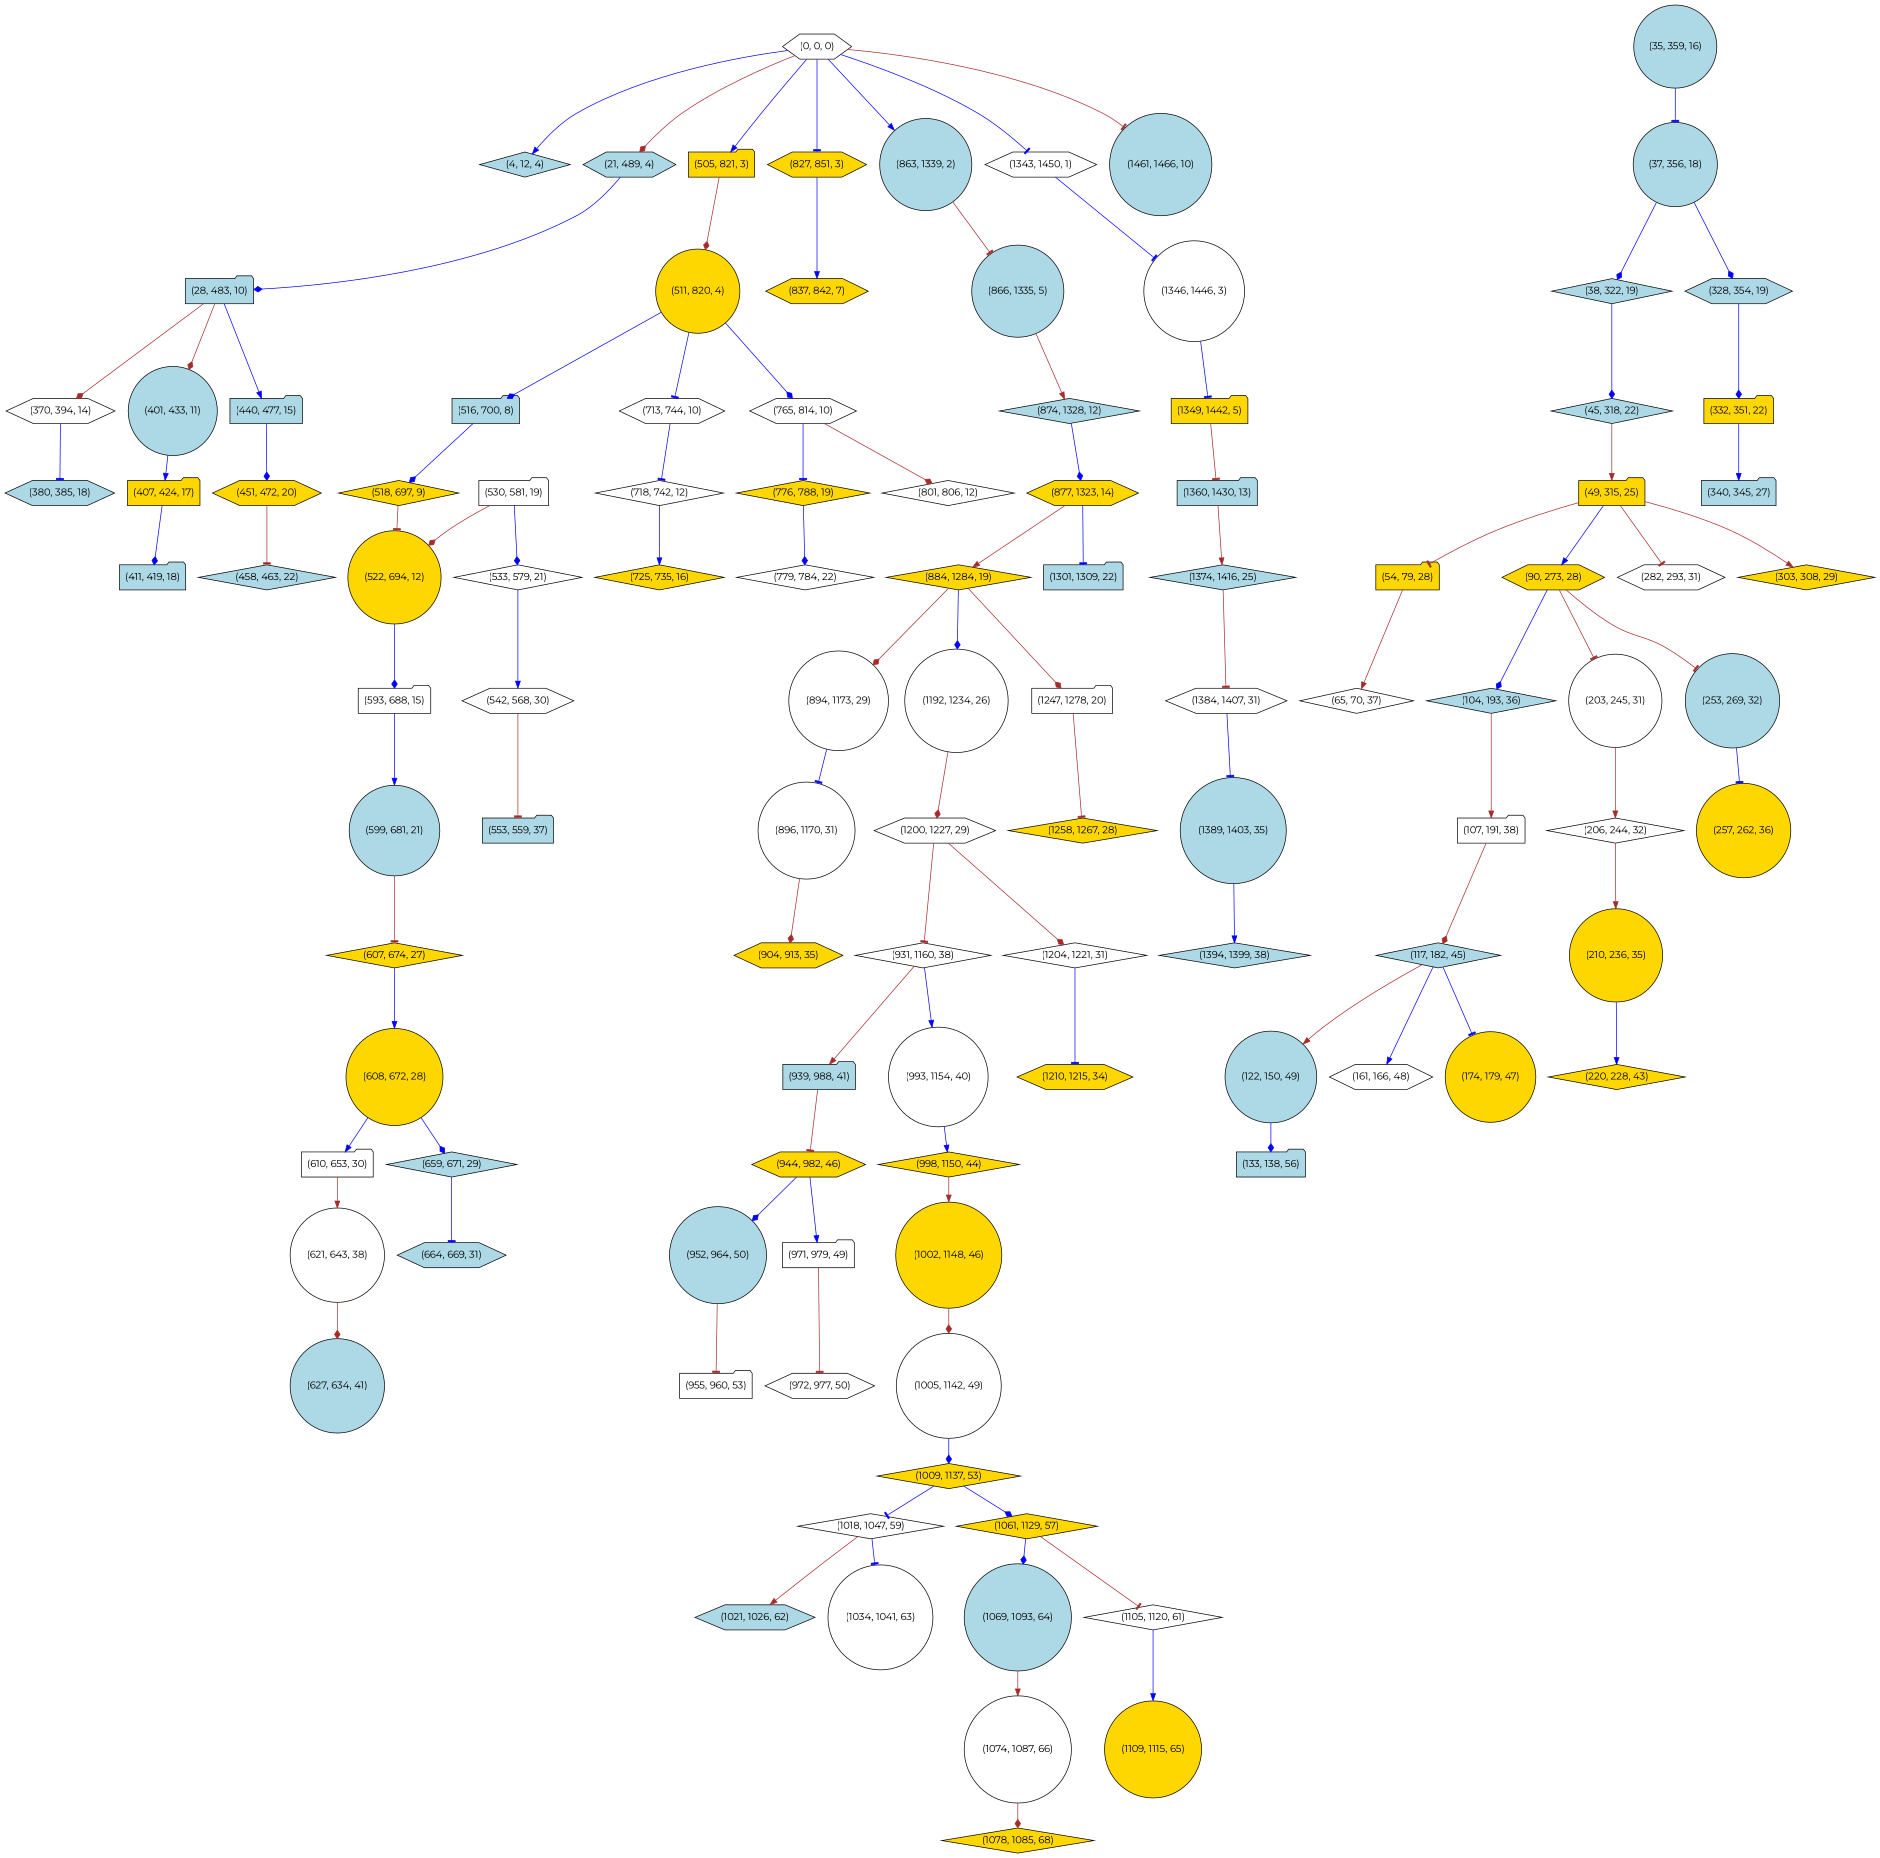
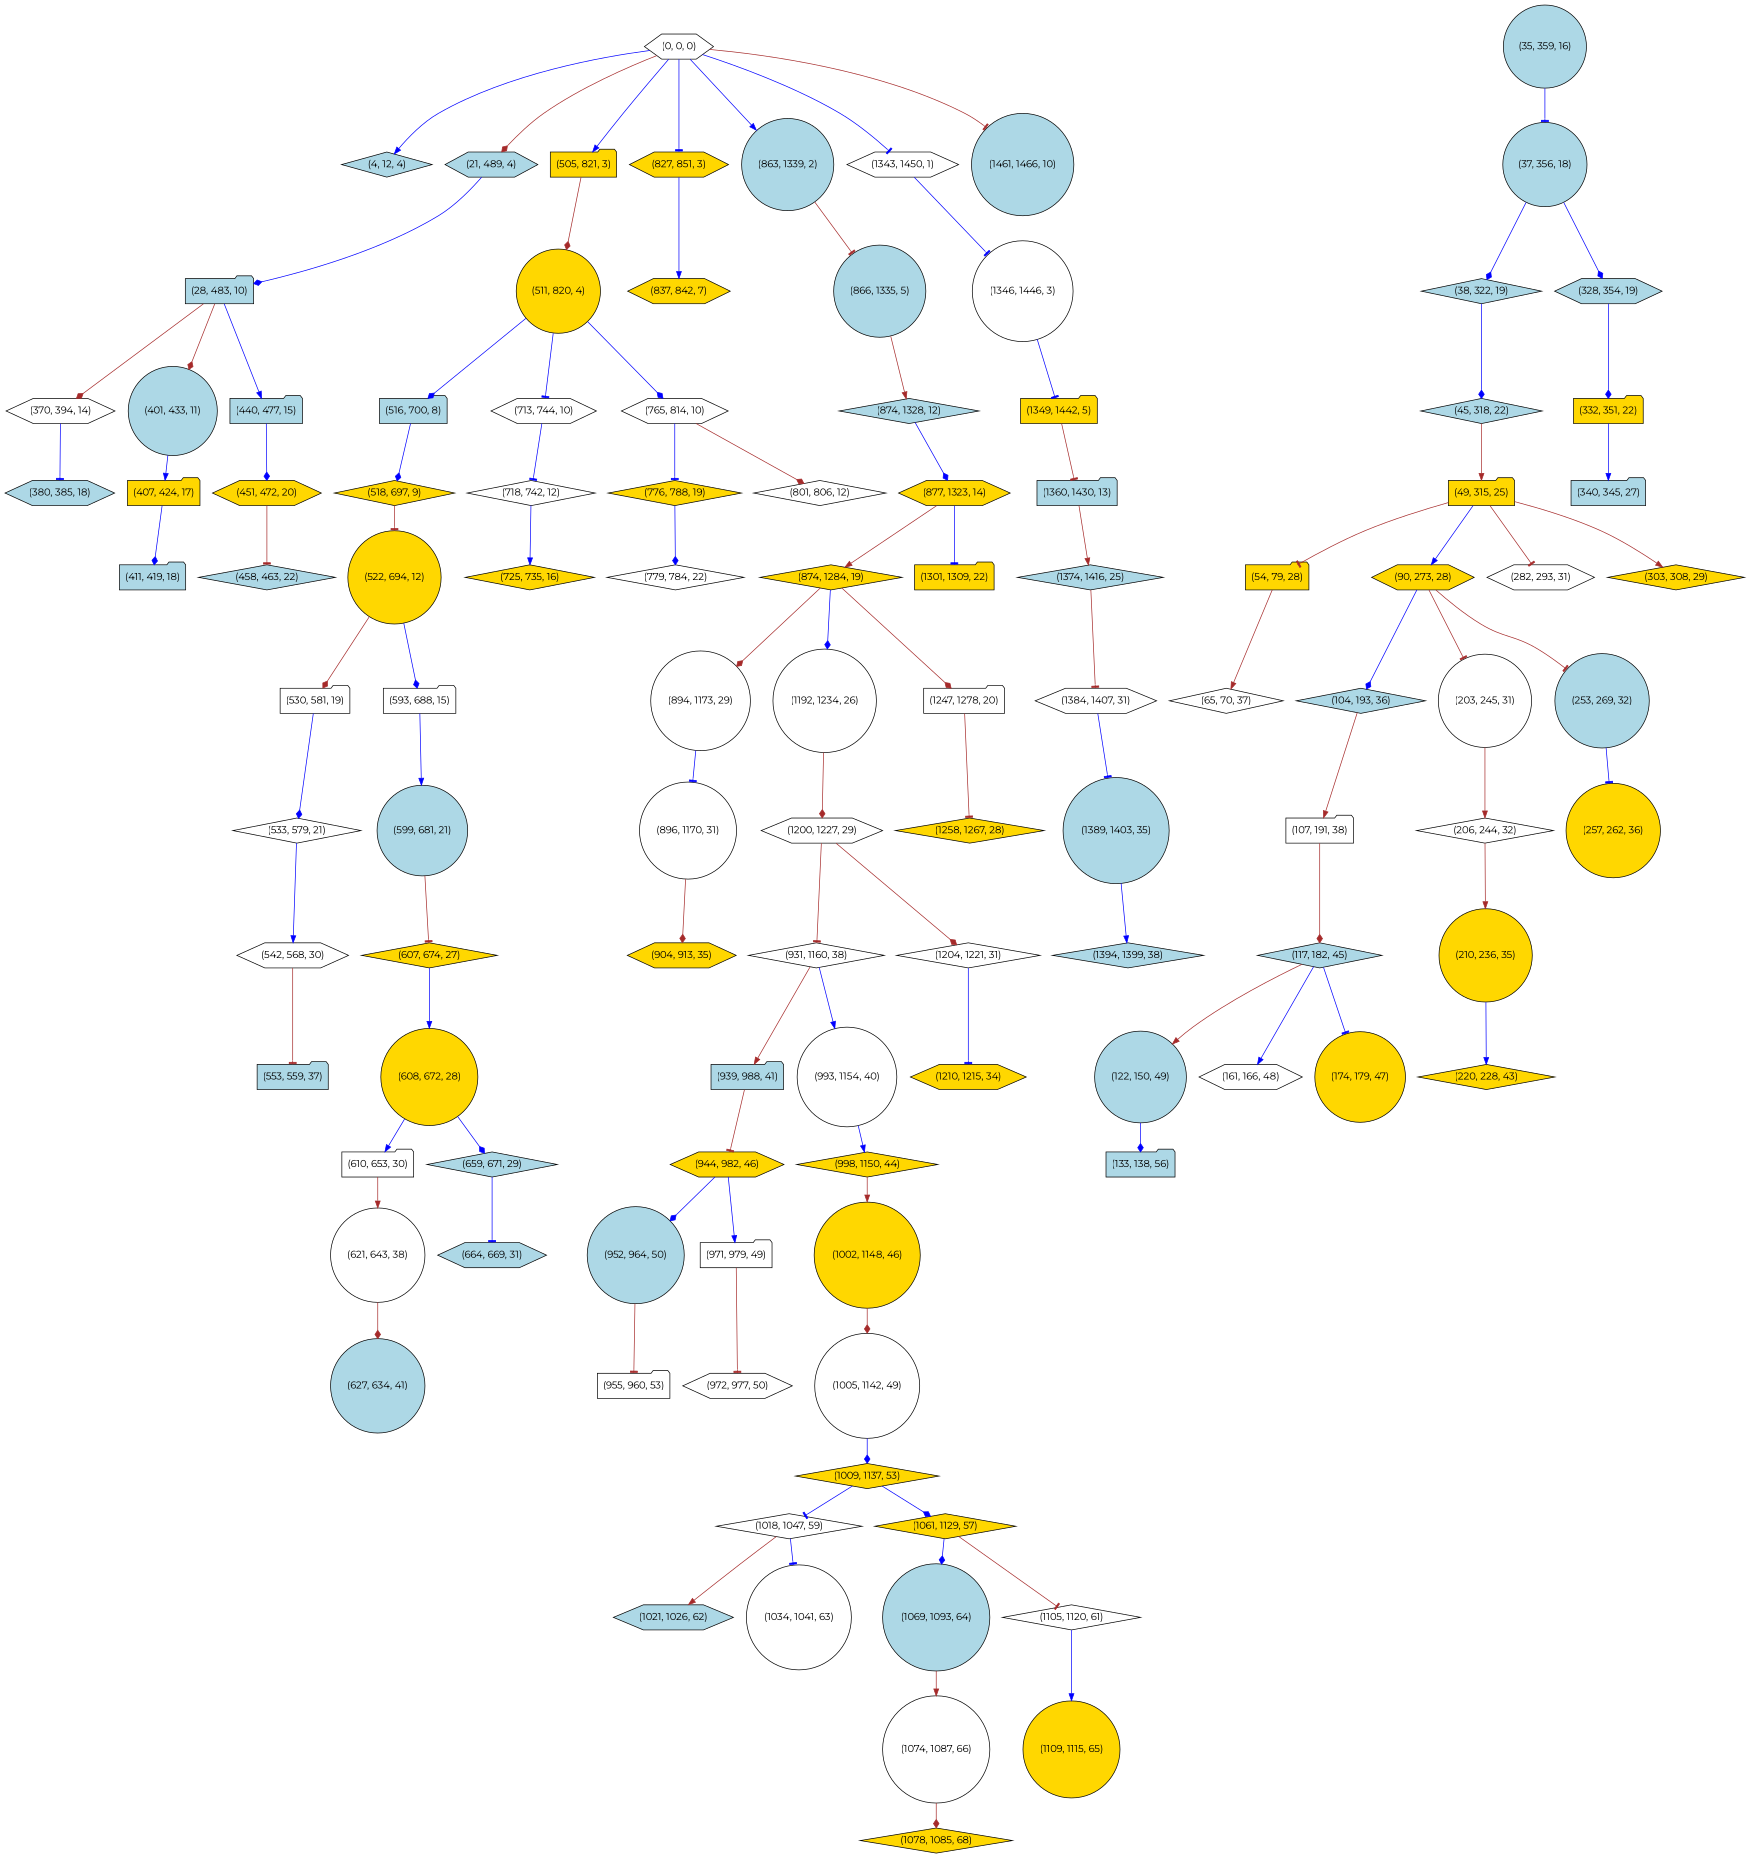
edge "(530, 581, 19)" -> "(522, 694, 12)": reversed
node "(884, 1284, 19)": label "(884, 1284, 19)" -> "(874, 1284, 19)"
node "(1301, 1309, 22)": fillcolor lightblue -> gold
